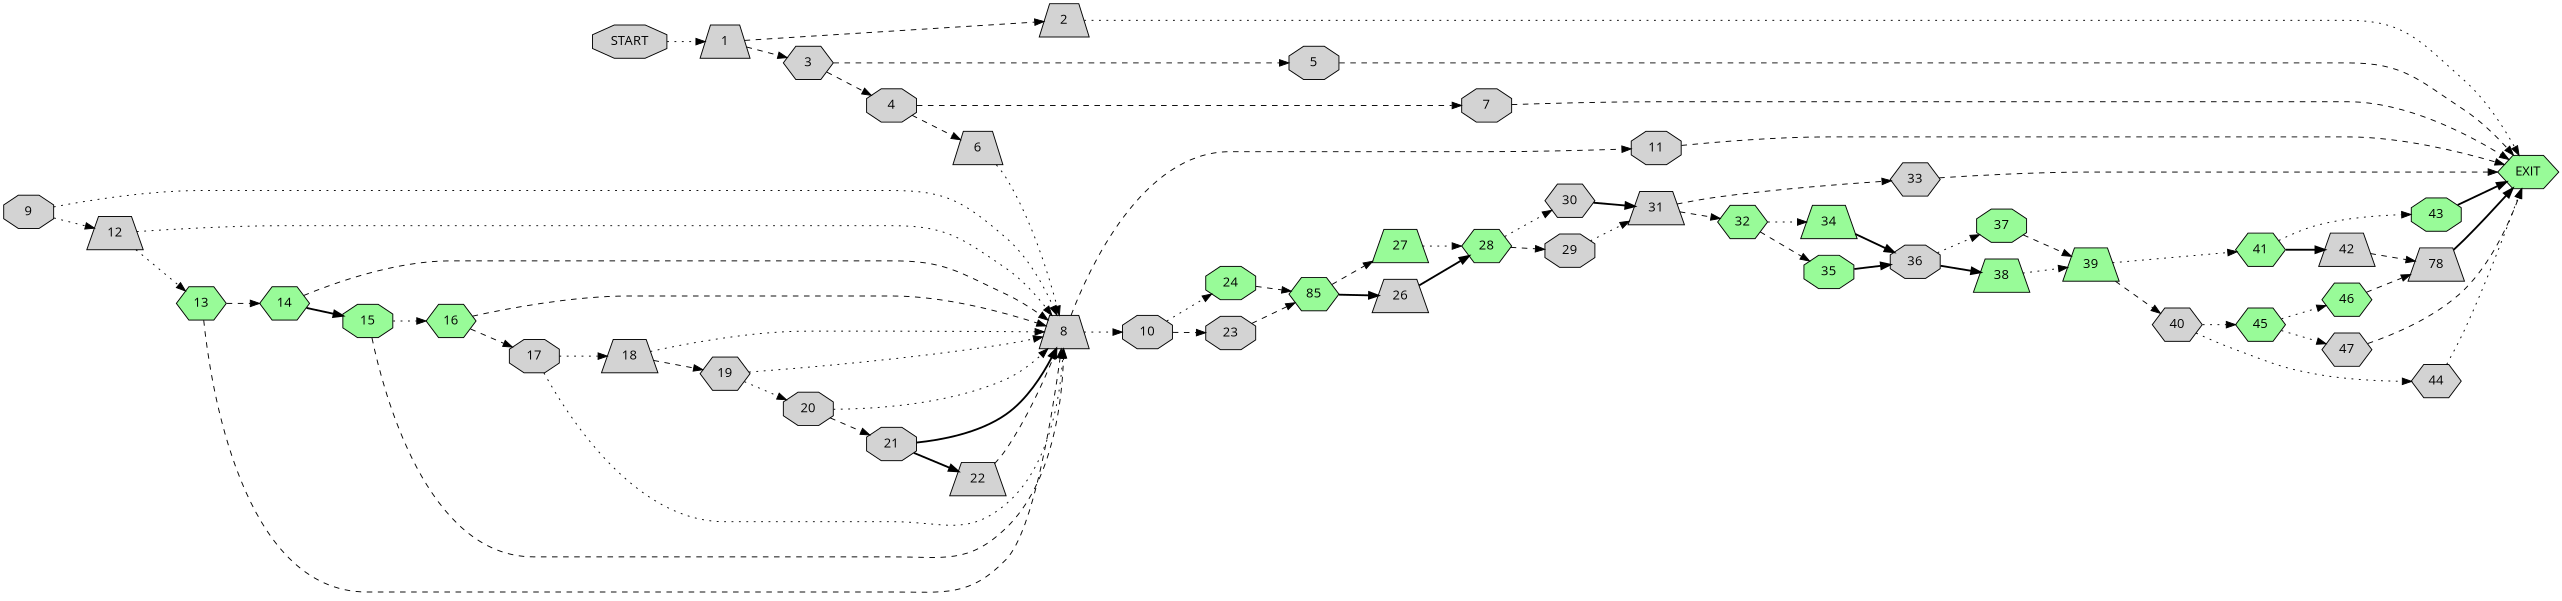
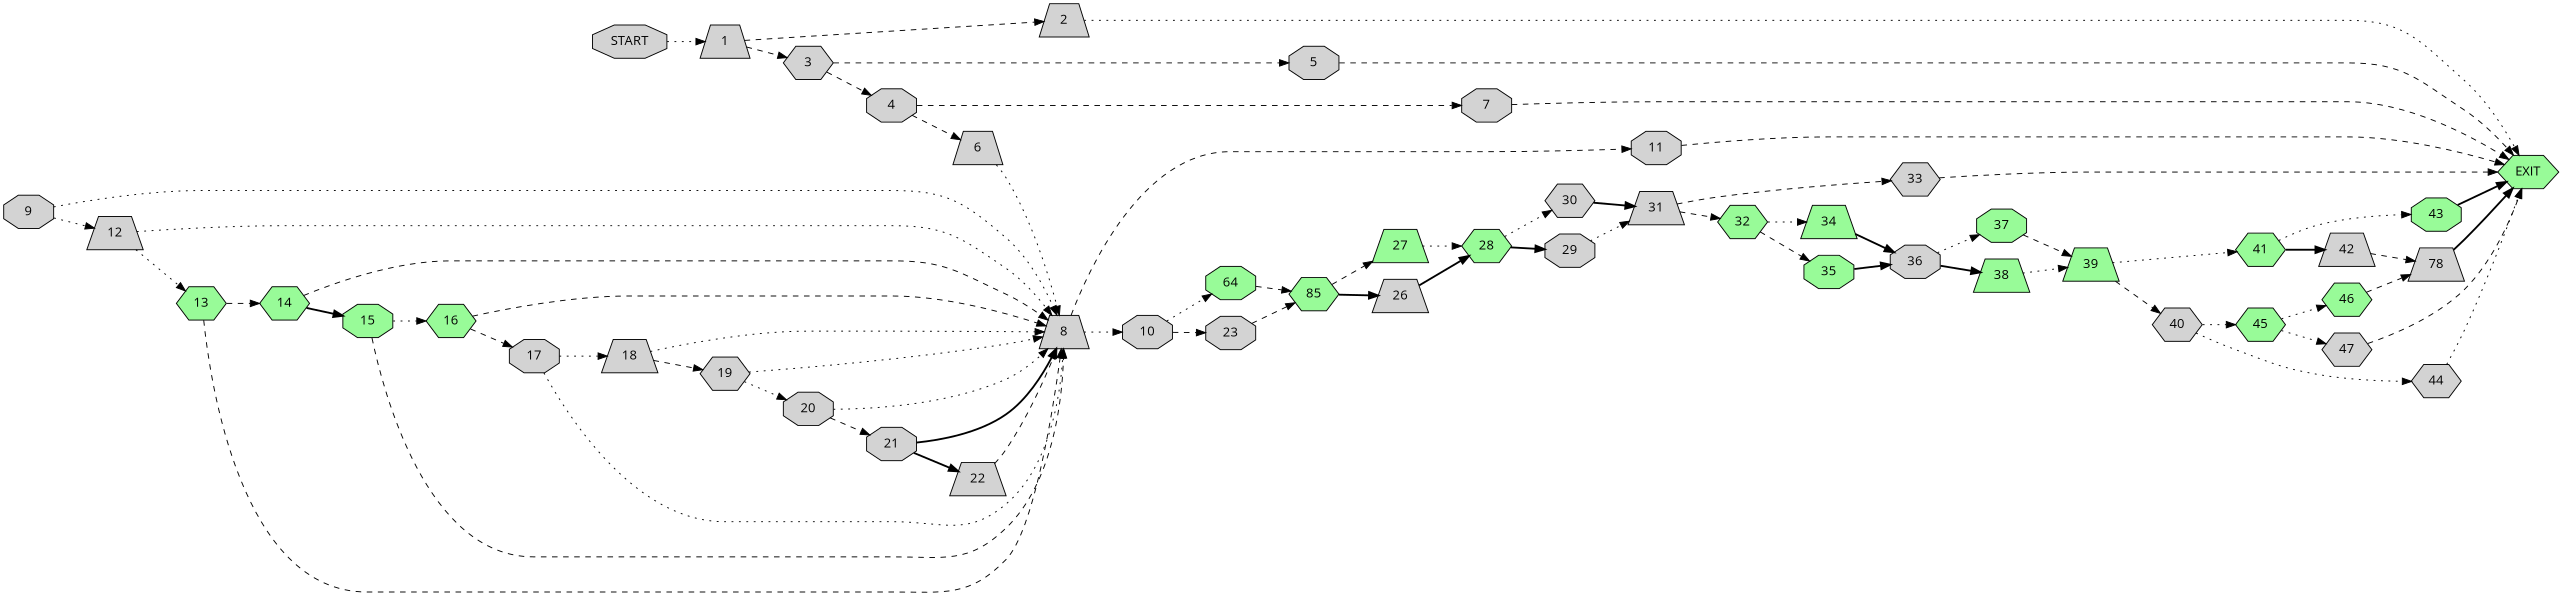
edge "28" -> "29": style dashed -> bold
node "24": label "24" -> "64"
